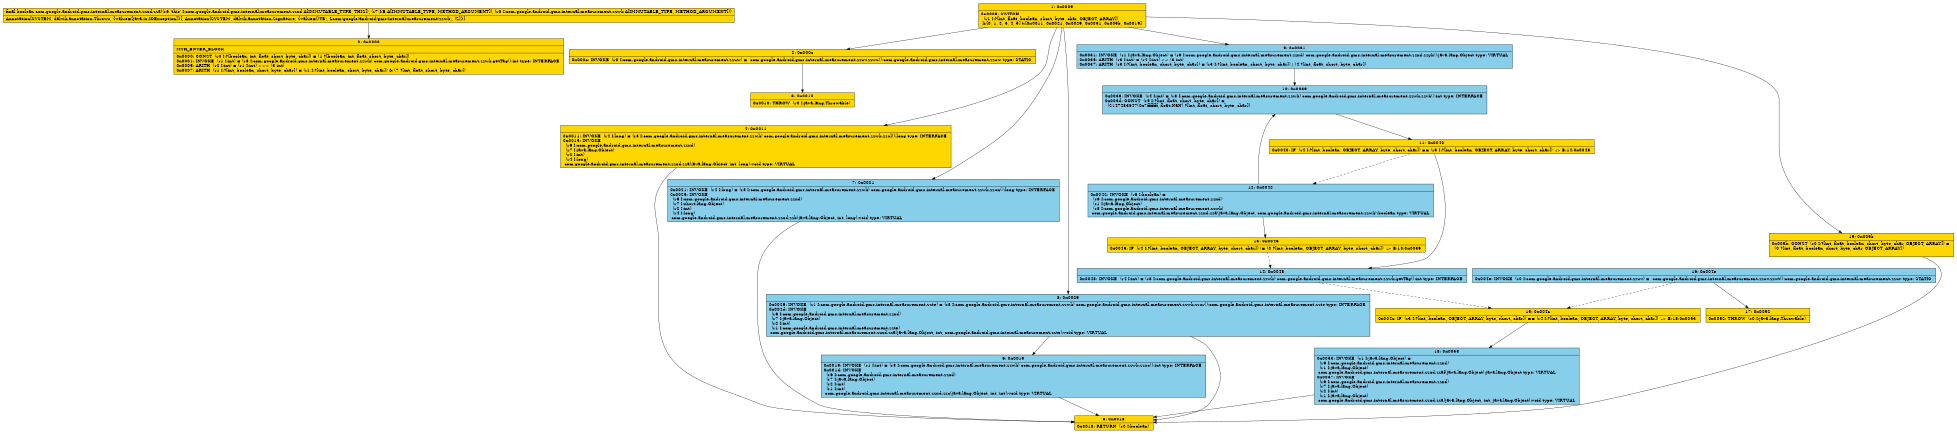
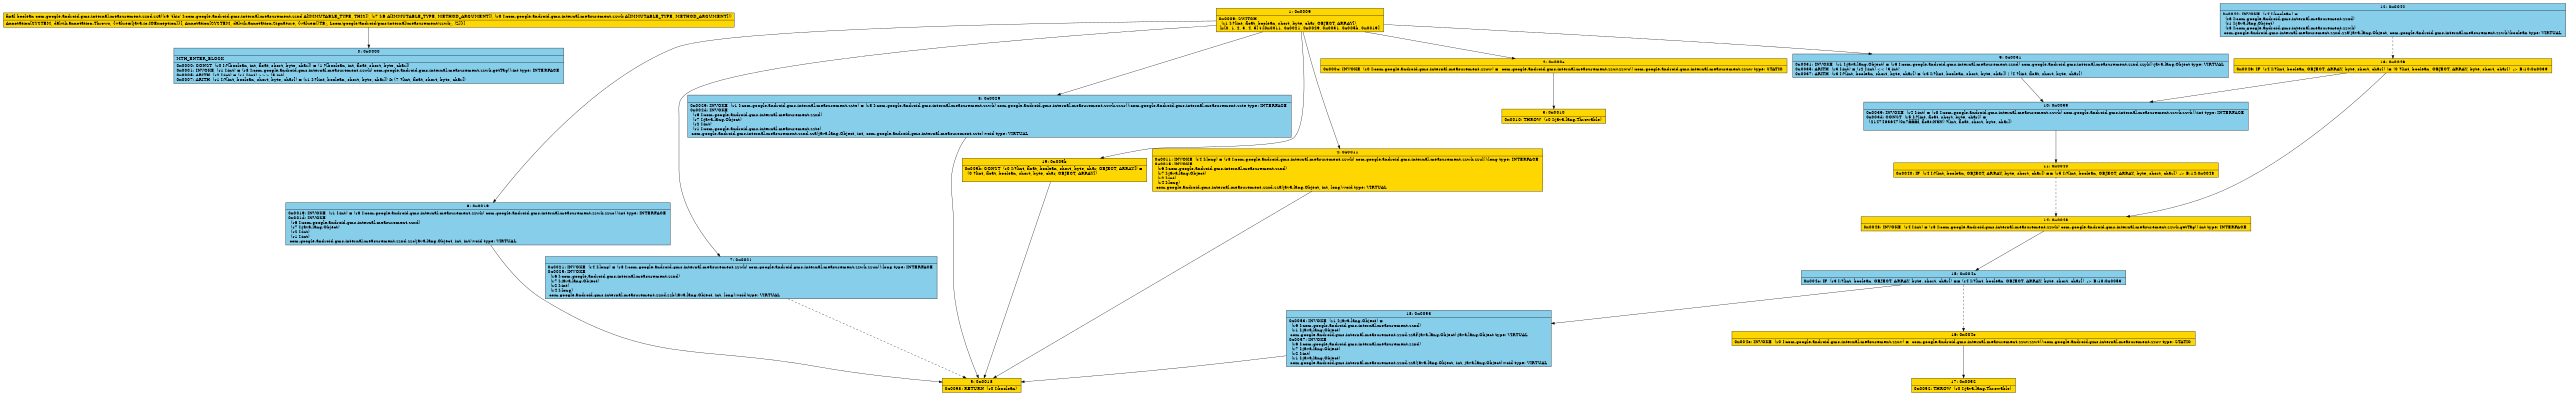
node "0: 0x0000": fillcolor gold -> skyblue
edge "12: 0x0042" -> "10: 0x0039": now "13: 0x0046" -> "10: 0x0039"
edge "11: 0x0040" -> "12: 0x0042": removed
node "12: 0x0042": text "0x0042: INVOKE  (r6 I:boolean) =" -> "0x0042: INVOKE  (r4 I:boolean) ="
node "7: 0x0021": text "(r7 I:short.lang.Object)" -> "(r7 I:java.lang.Object)"
edge "12: 0x0042" -> "13: 0x0046": style solid -> dashed
edge "11: 0x0040" -> "14: 0x0048": style solid -> dashed
edge "13: 0x0046" -> "14: 0x0048": style dashed -> solid
node "14: 0x0048": fillcolor skyblue -> gold
node "16: 0x004e": fillcolor skyblue -> gold
edge "14: 0x0048" -> "15: 0x004c": style dashed -> solid
edge "16: 0x004e" -> "15: 0x004c": reversed
node "15: 0x004c": fillcolor gold -> skyblue
edge "8: 0x0029" -> "6: 0x0019": now "1: 0x0009" -> "6: 0x0019"
edge "7: 0x0021" -> "5: 0x0018": style solid -> dashed
node "5: 0x0018": text "0x0018: RETURN  (r0 I:boolean)" -> "0x0098: RETURN  (r0 I:boolean)"
